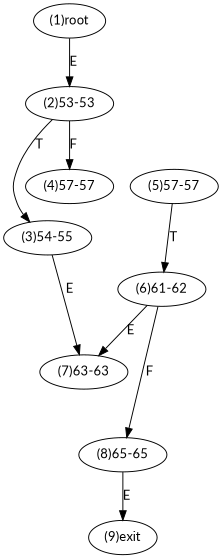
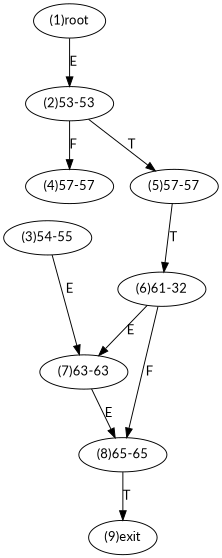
edge "(2)53-53" -> "(3)54-55": now "(2)53-53" -> "(5)57-57"
node "(6)61-62": label "(6)61-62" -> "(6)61-32"
edge "(7)63-63" -> "(8)65-65": added, label "E"
edge "(8)65-65" -> "(9)exit": label "E" -> "T"
